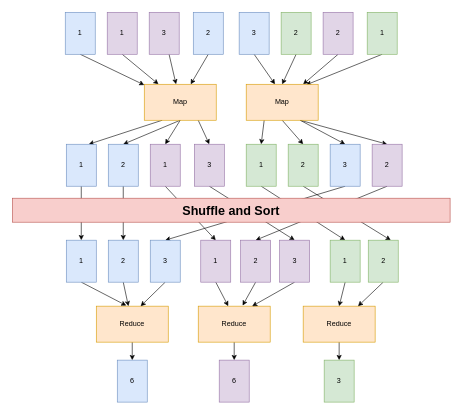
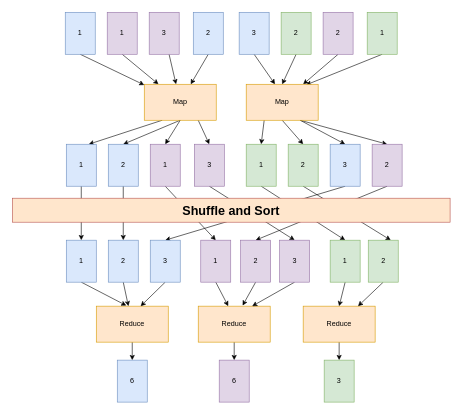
node "Shuffle and Sort": fillcolor #f8cecc -> #ffe6cc
